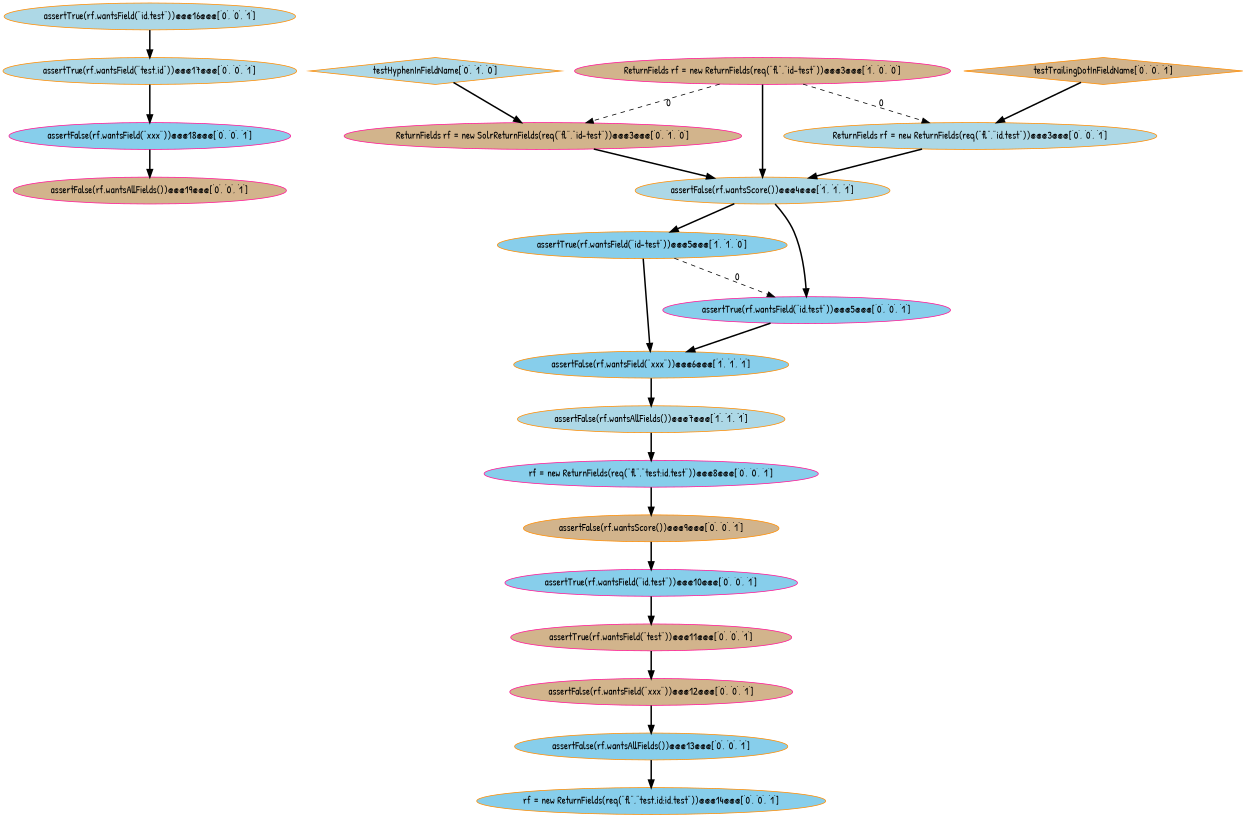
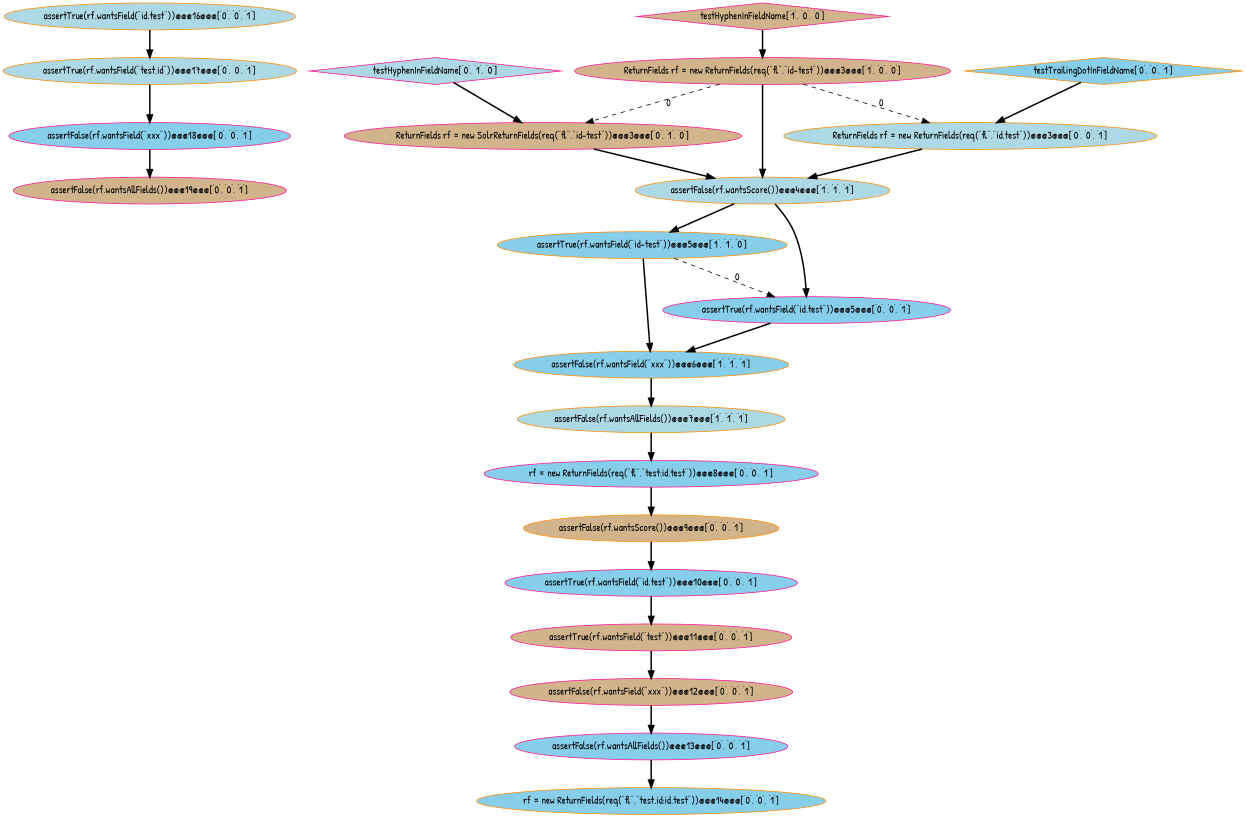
node "testHyphenInFieldName['1', '0', '0']": added
node "testHyphenInFieldName['0', '1', '0']": color darkorange -> deeppink
node "testTrailingDotInFieldName['0', '0', '1']": fillcolor tan -> skyblue
node "assertFalse(rf.wantsAllFields())@@@13@@@['0', '0', '1']": color darkorange -> deeppink
